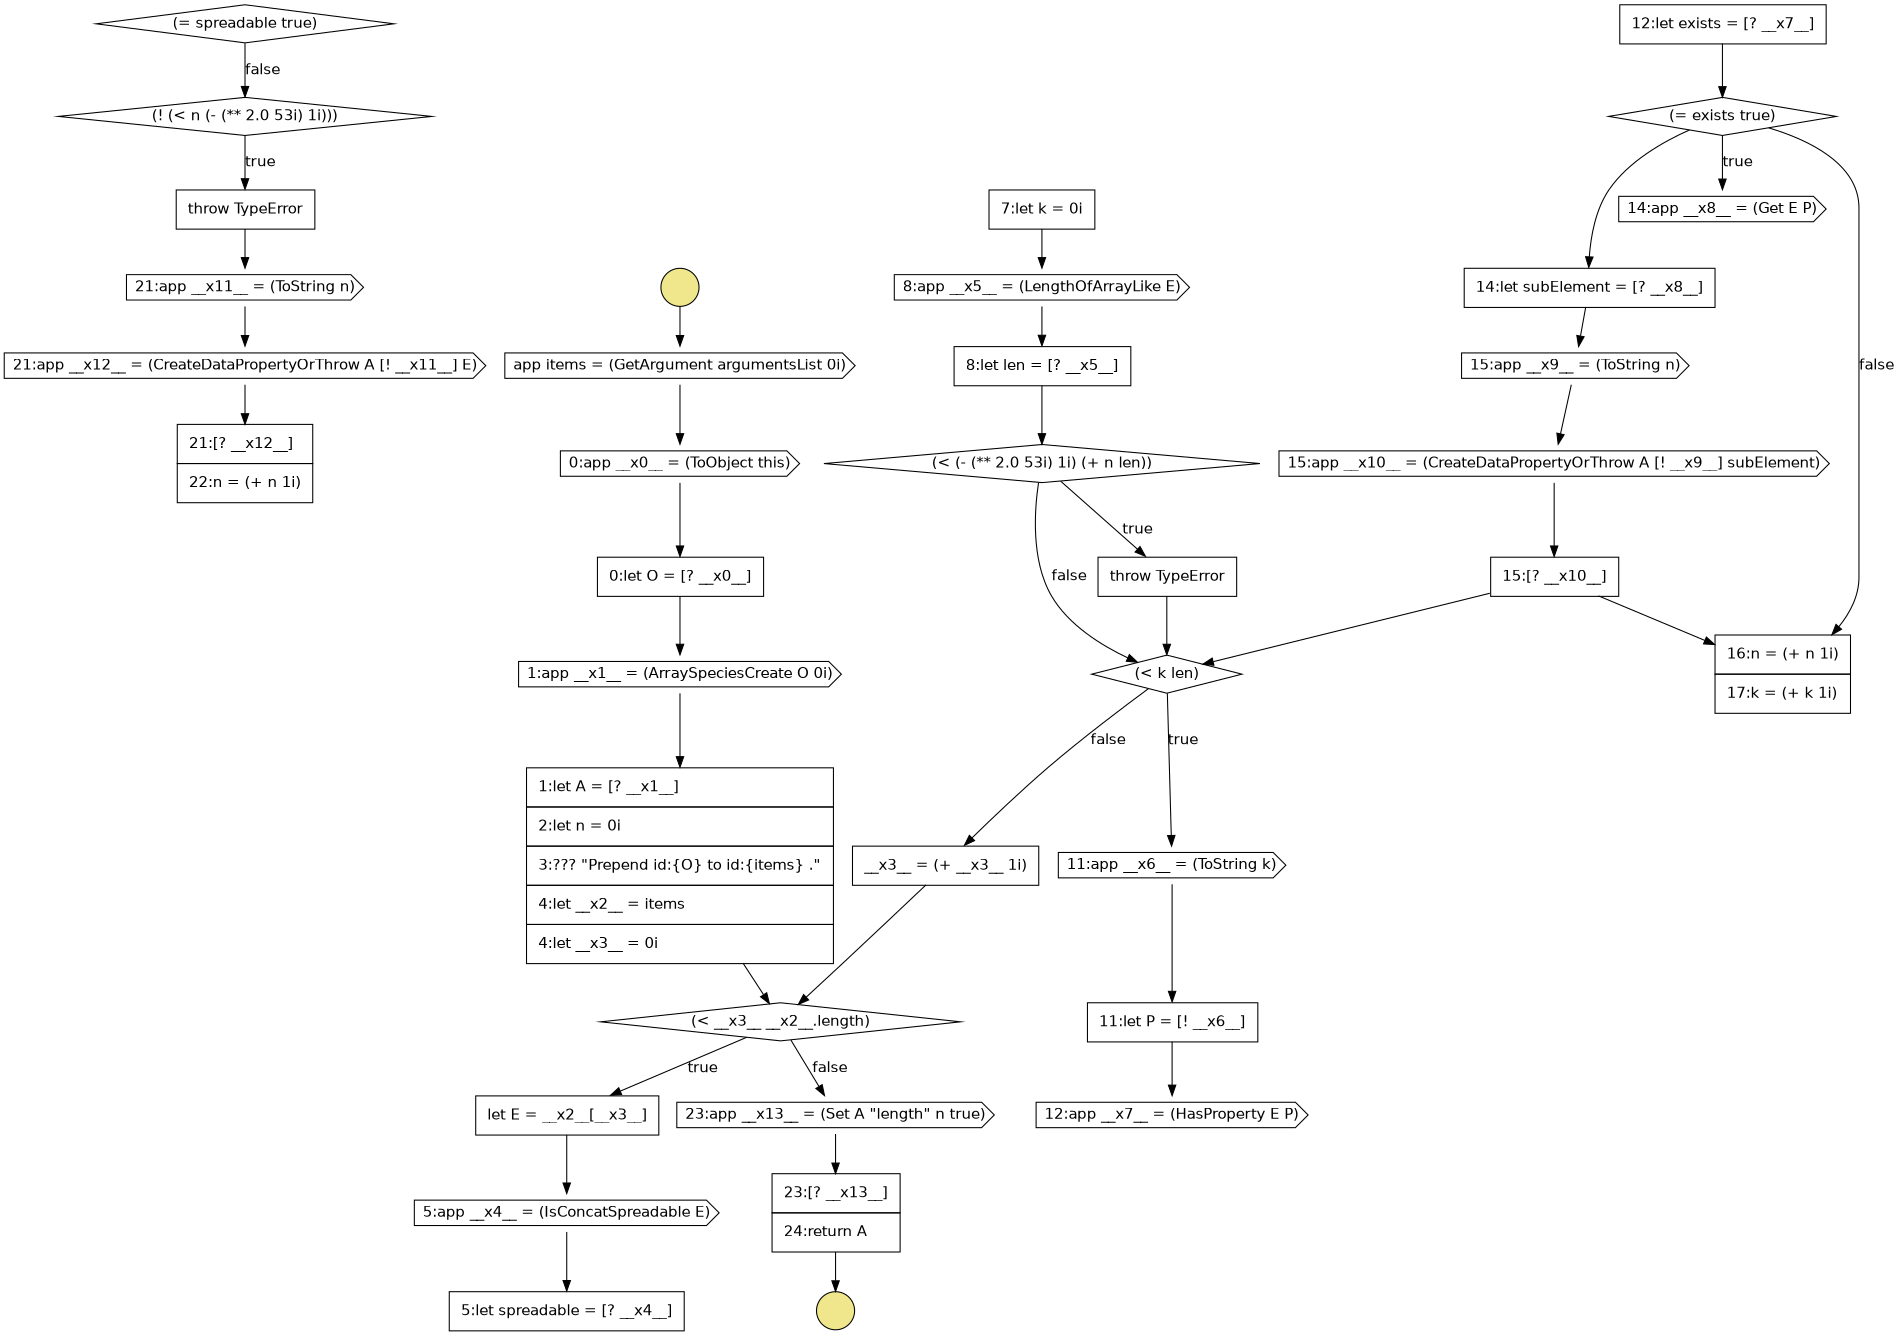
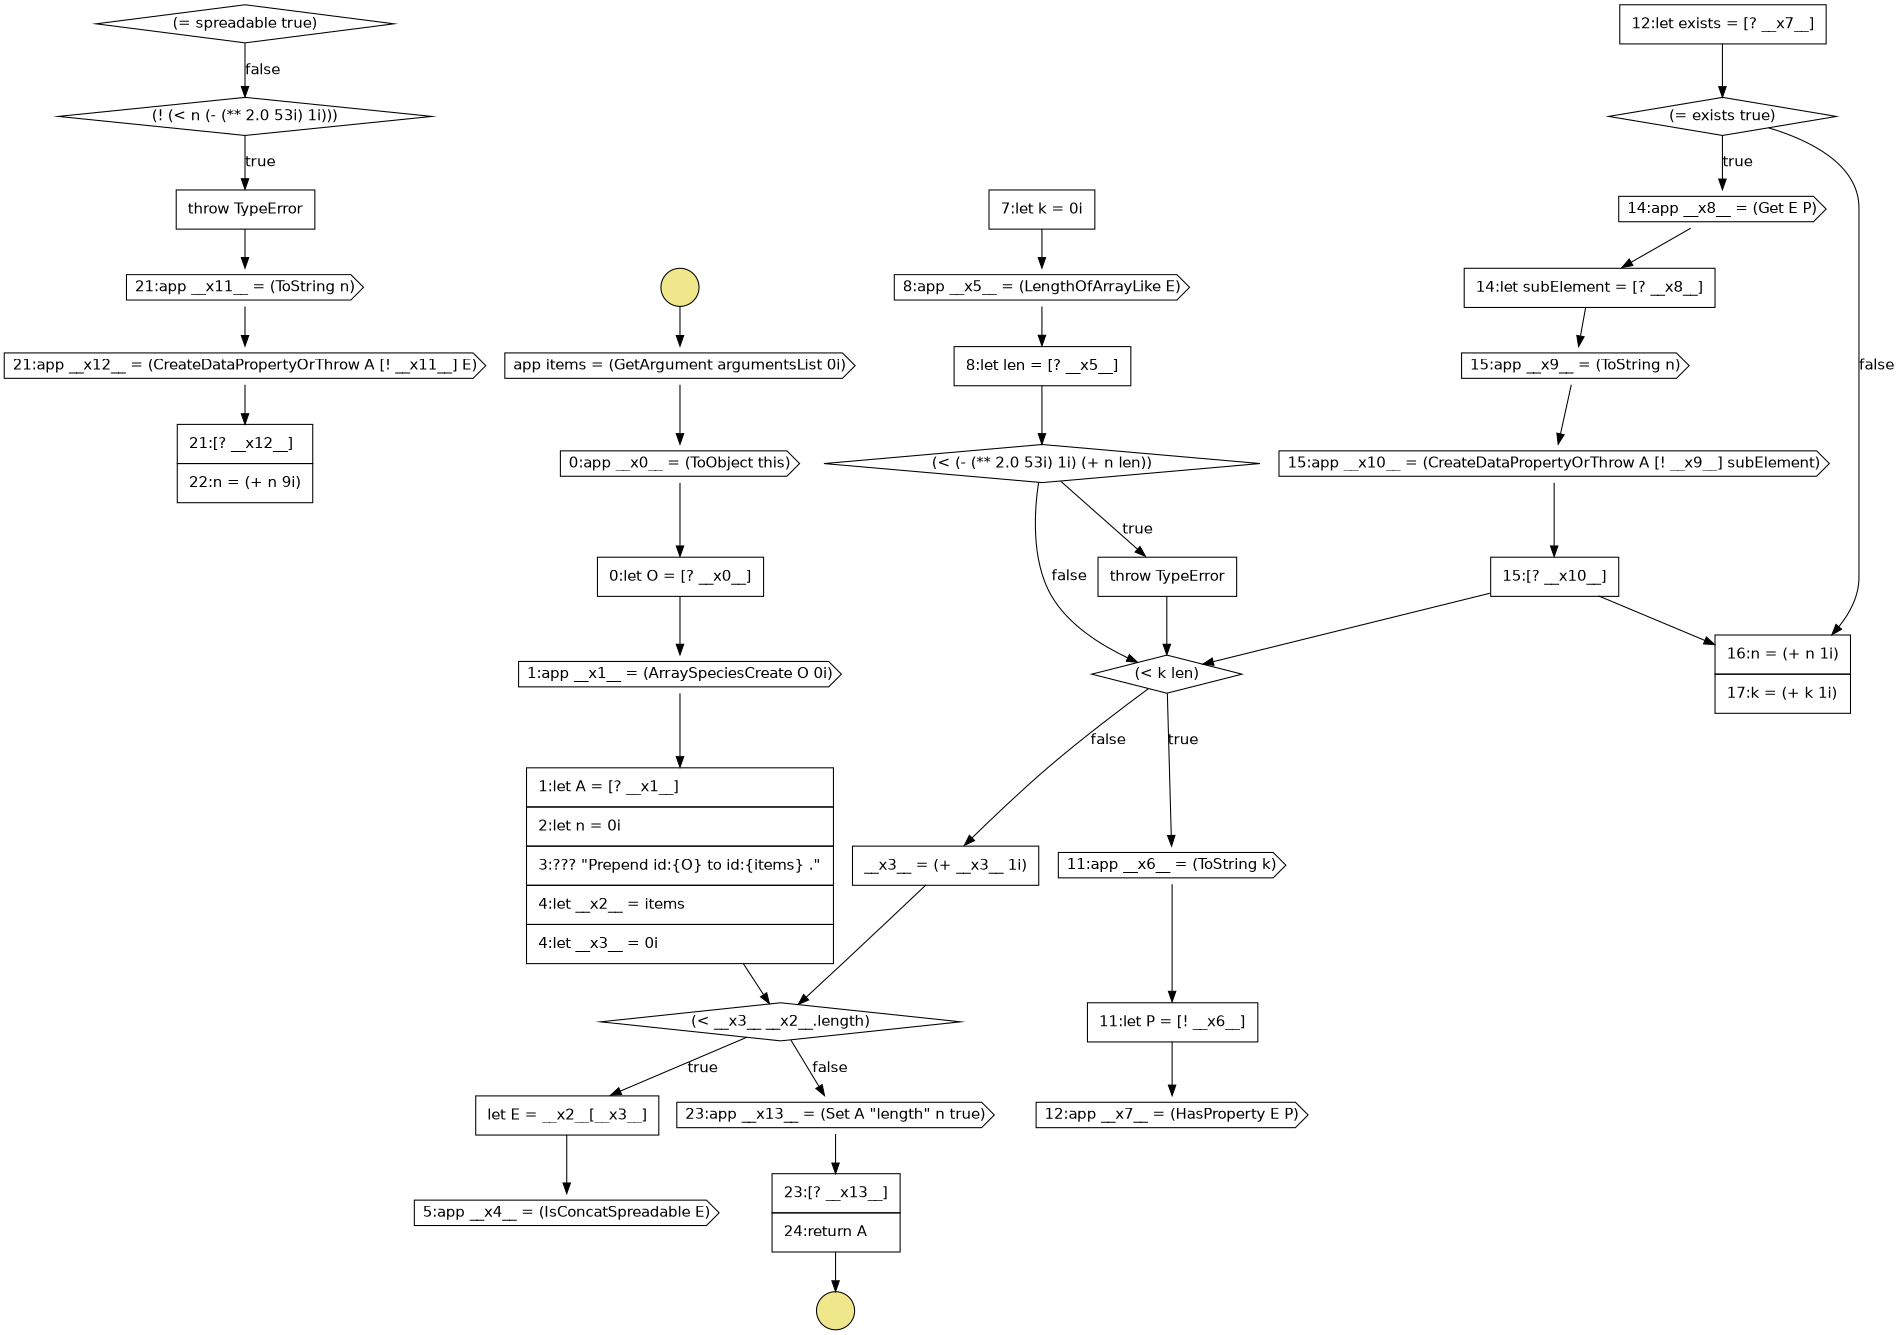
edge "(= exists true)" -> "14:let subElement = [? __x8__]": now "14:app __x8__ = (Get E P)" -> "14:let subElement = [? __x8__]"
node "21:[? __x12__]": text "22:n = (+ n 1i)" -> "22:n = (+ n 9i)"
node "5:let spreadable = [? __x4__]": removed
